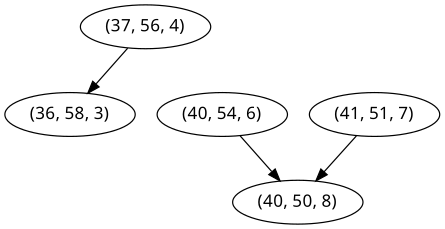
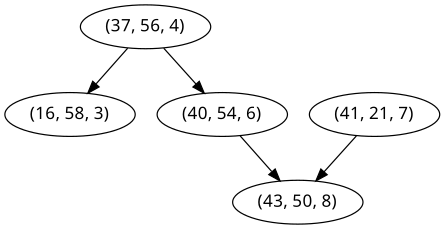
edge "(37, 56, 4)" -> "(40, 54, 6)": added
node "(36, 58, 3)": label "(36, 58, 3)" -> "(16, 58, 3)"
node "(41, 51, 7)": label "(41, 51, 7)" -> "(41, 21, 7)"
node "(40, 50, 8)": label "(40, 50, 8)" -> "(43, 50, 8)"
